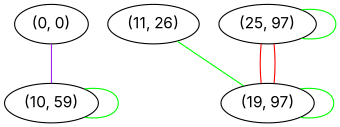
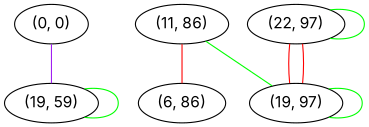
node "(11, 26)": label "(11, 26)" -> "(11, 86)"
node "(25, 97)": label "(25, 97)" -> "(22, 97)"
node "(10, 59)": label "(10, 59)" -> "(19, 59)"
node "(6, 86)": added
